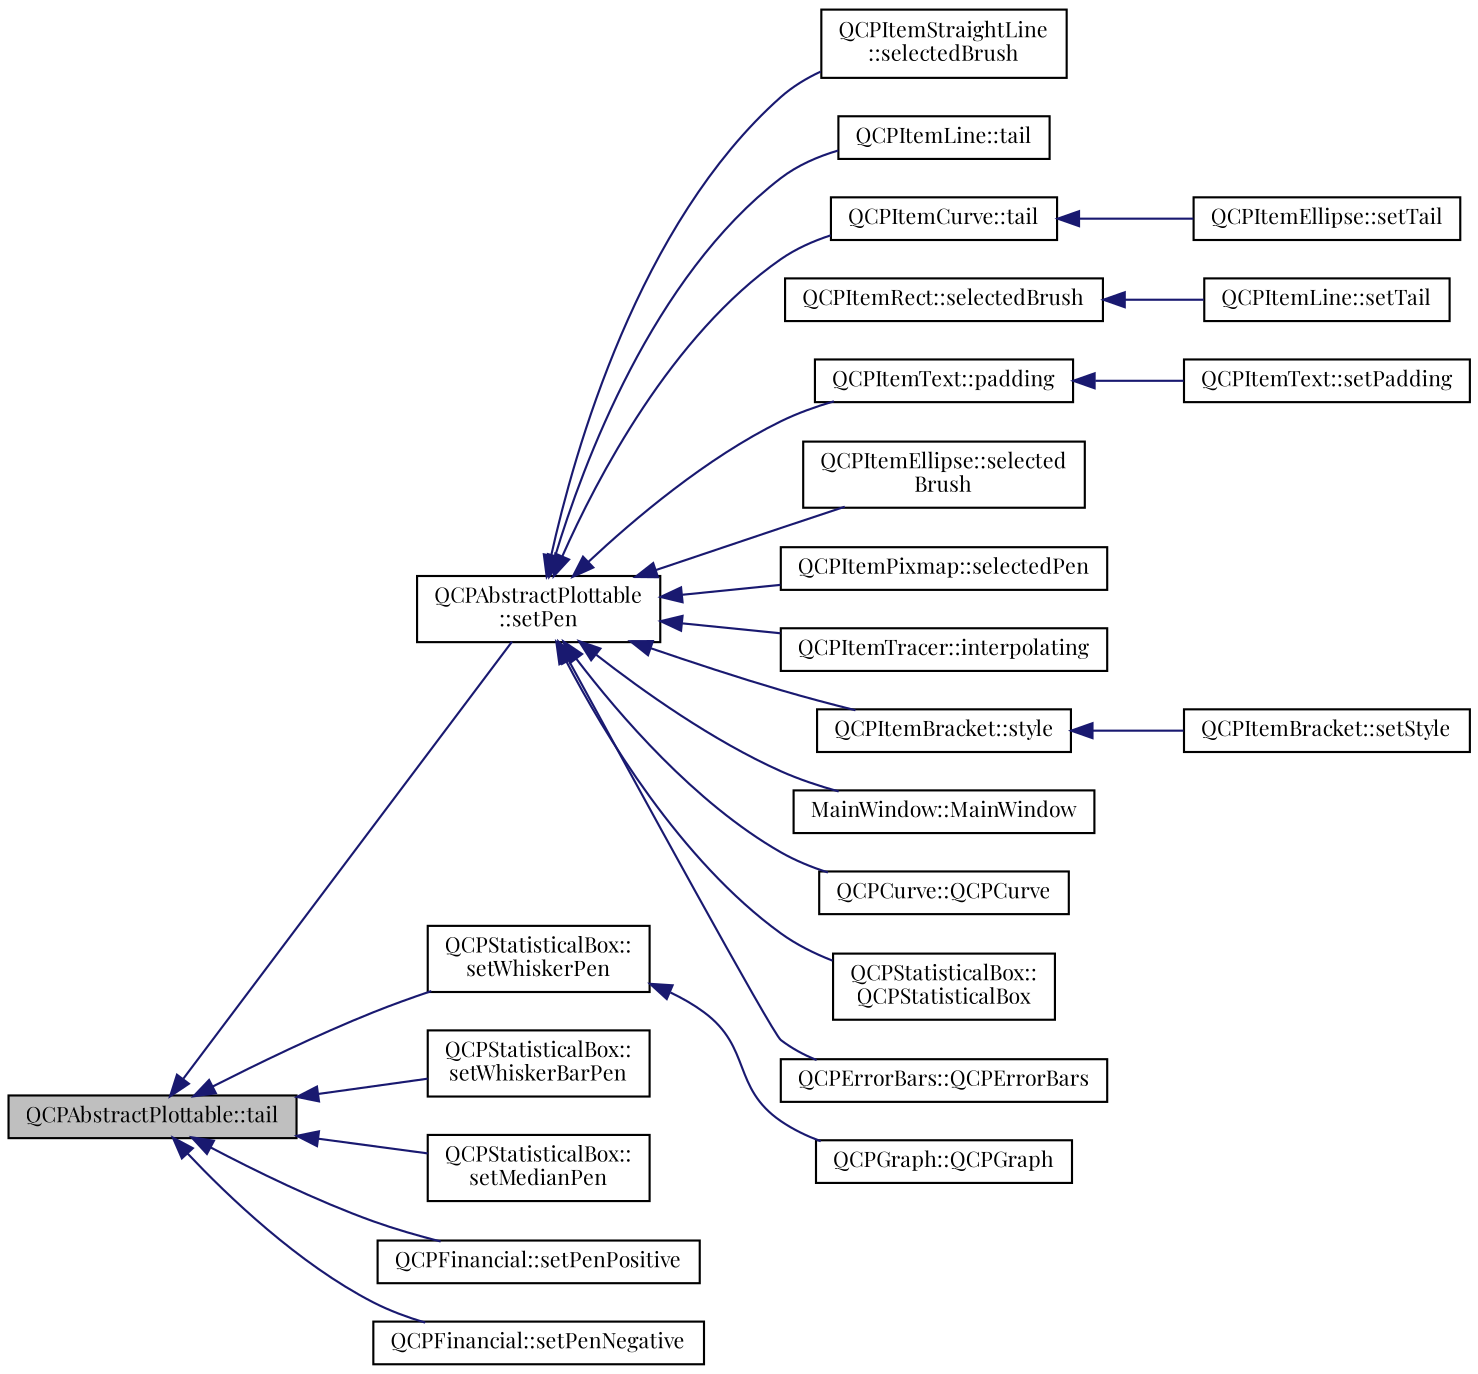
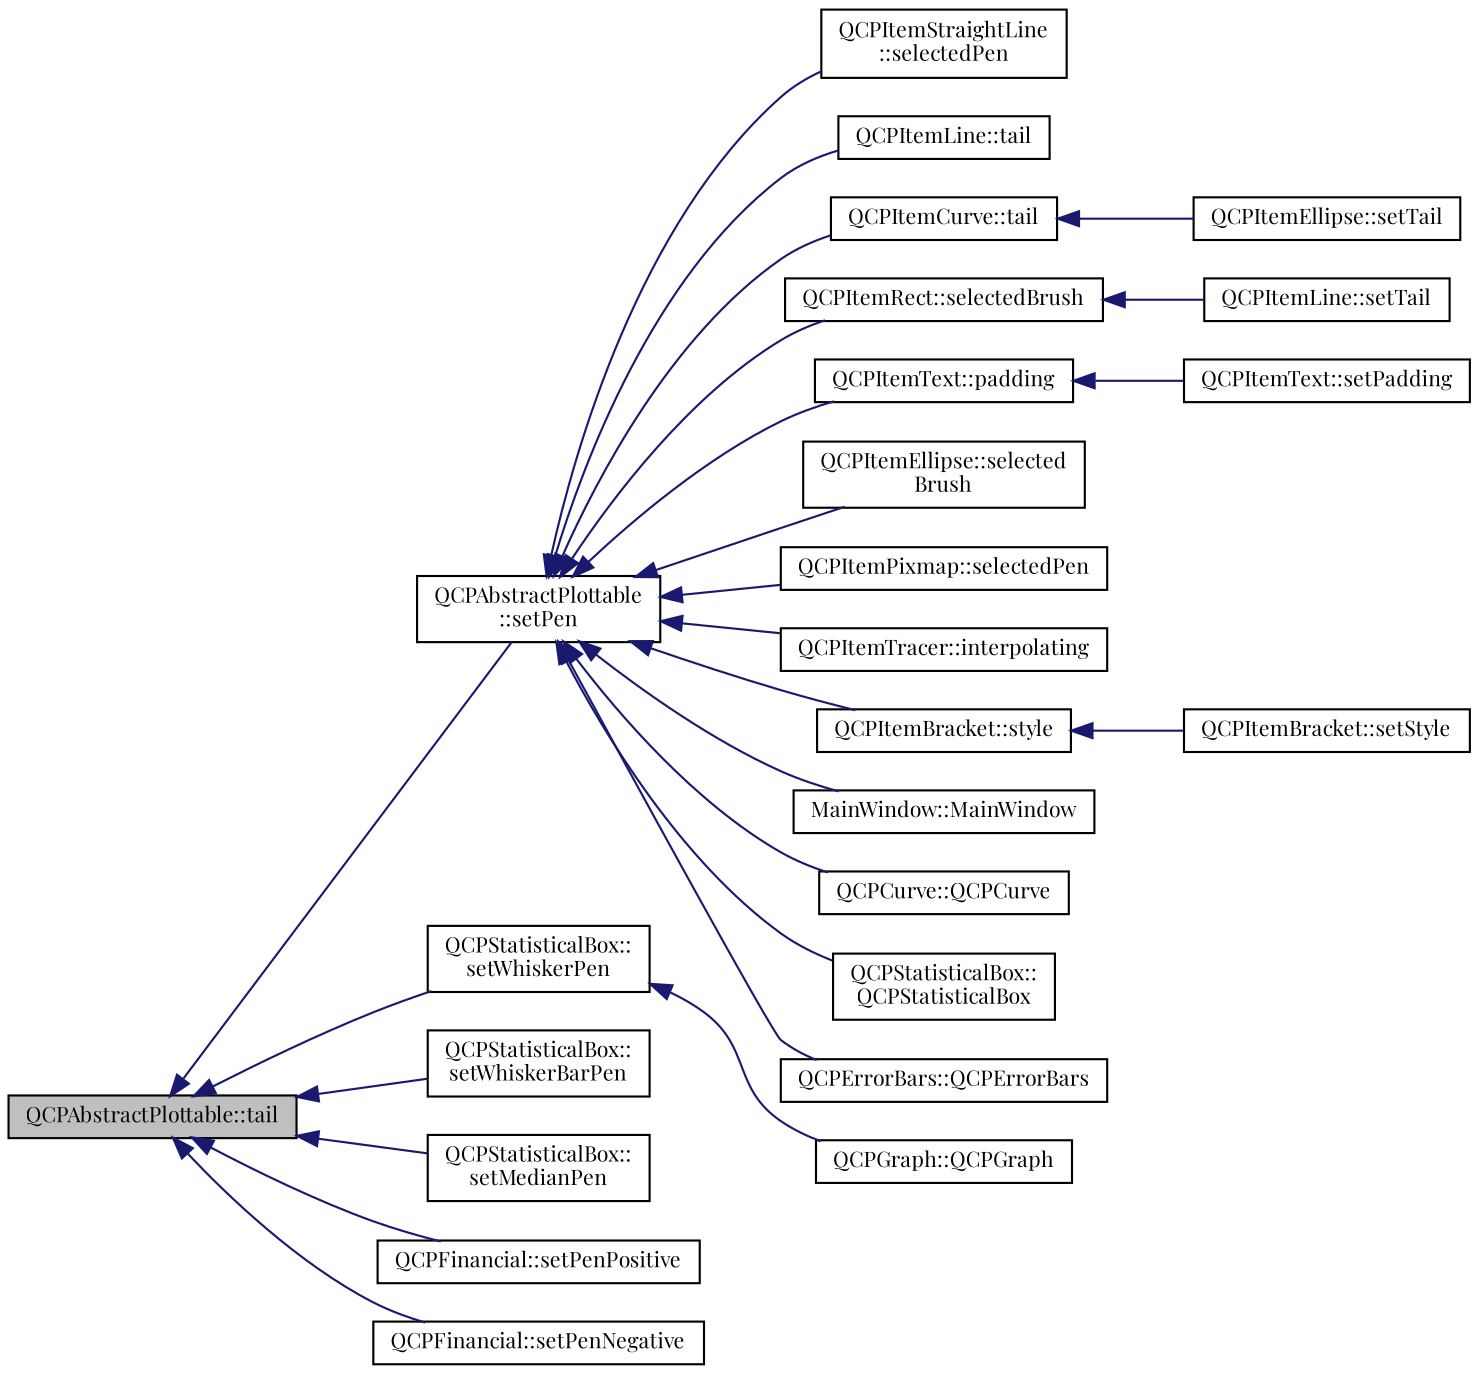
node "QCPItemStraightLine ::selectedBrush": label "QCPItemStraightLine ::selectedBrush" -> "QCPItemStraightLine ::selectedPen"
edge "QCPItemRect::selectedBrush" -> "QCPAbstractPlottable ::setPen": added
